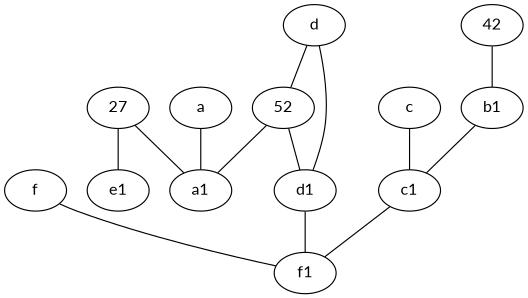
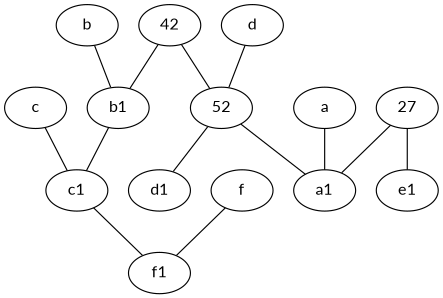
node "b": added
edge "42" -- "52": added
edge "d" -- "d1": removed
edge "d1" -- "f1": removed
